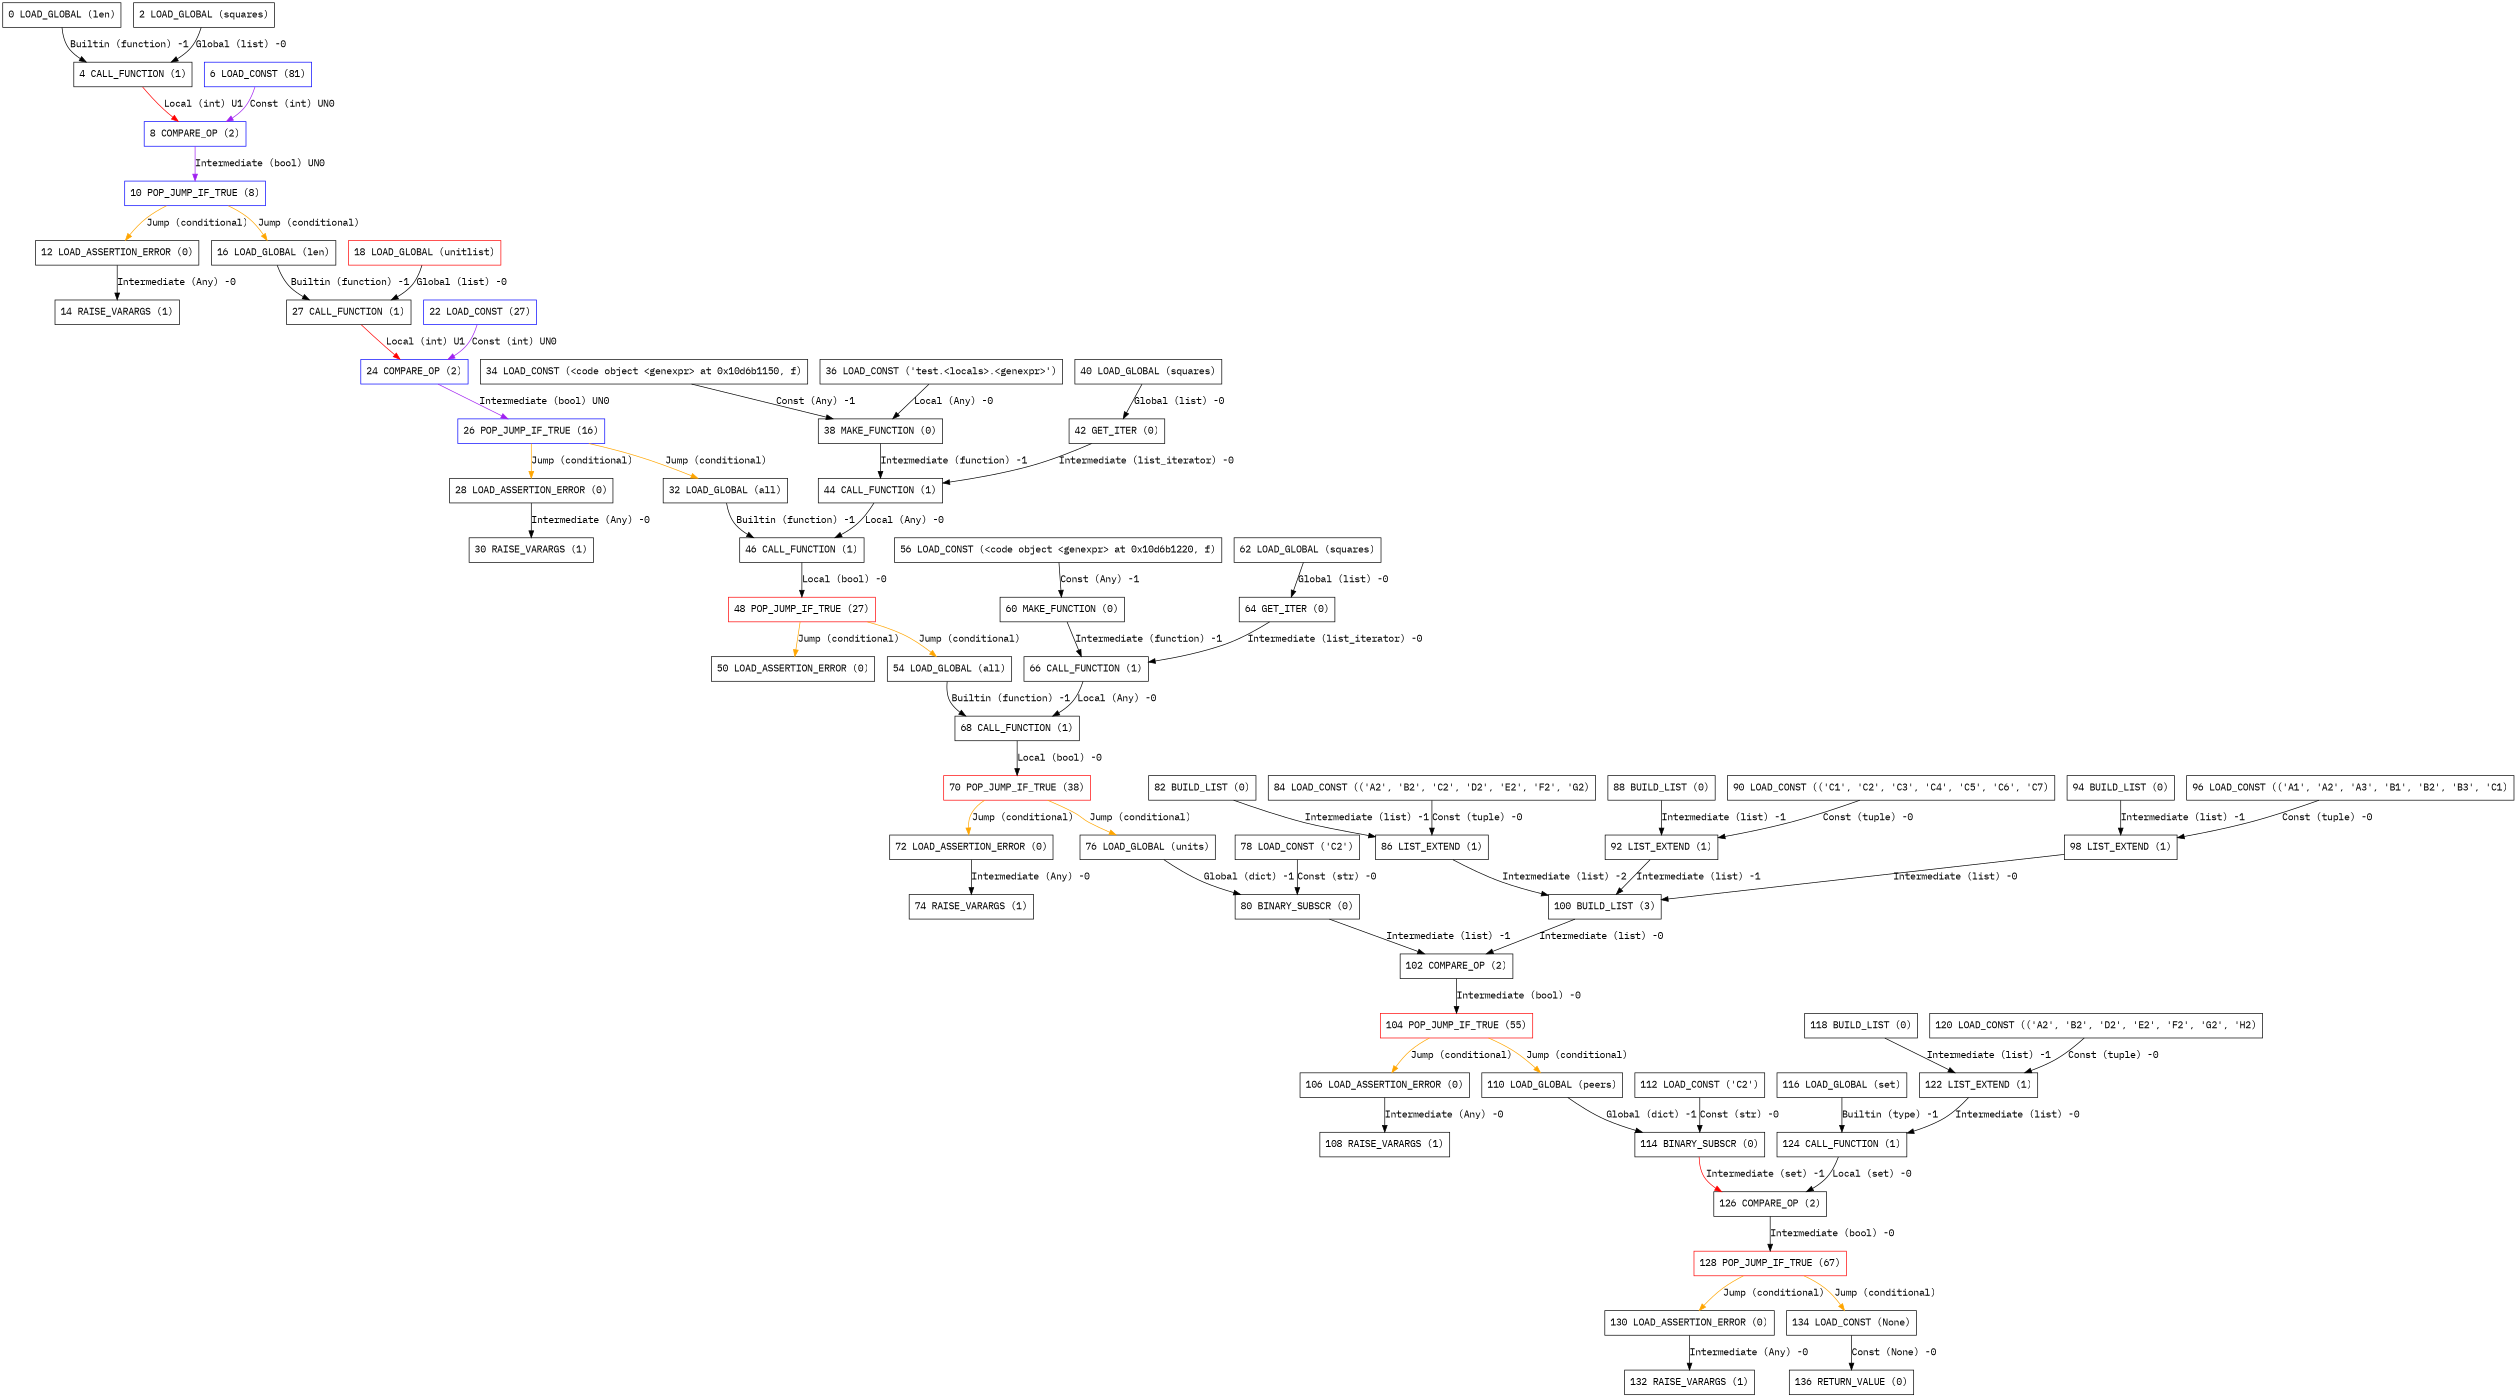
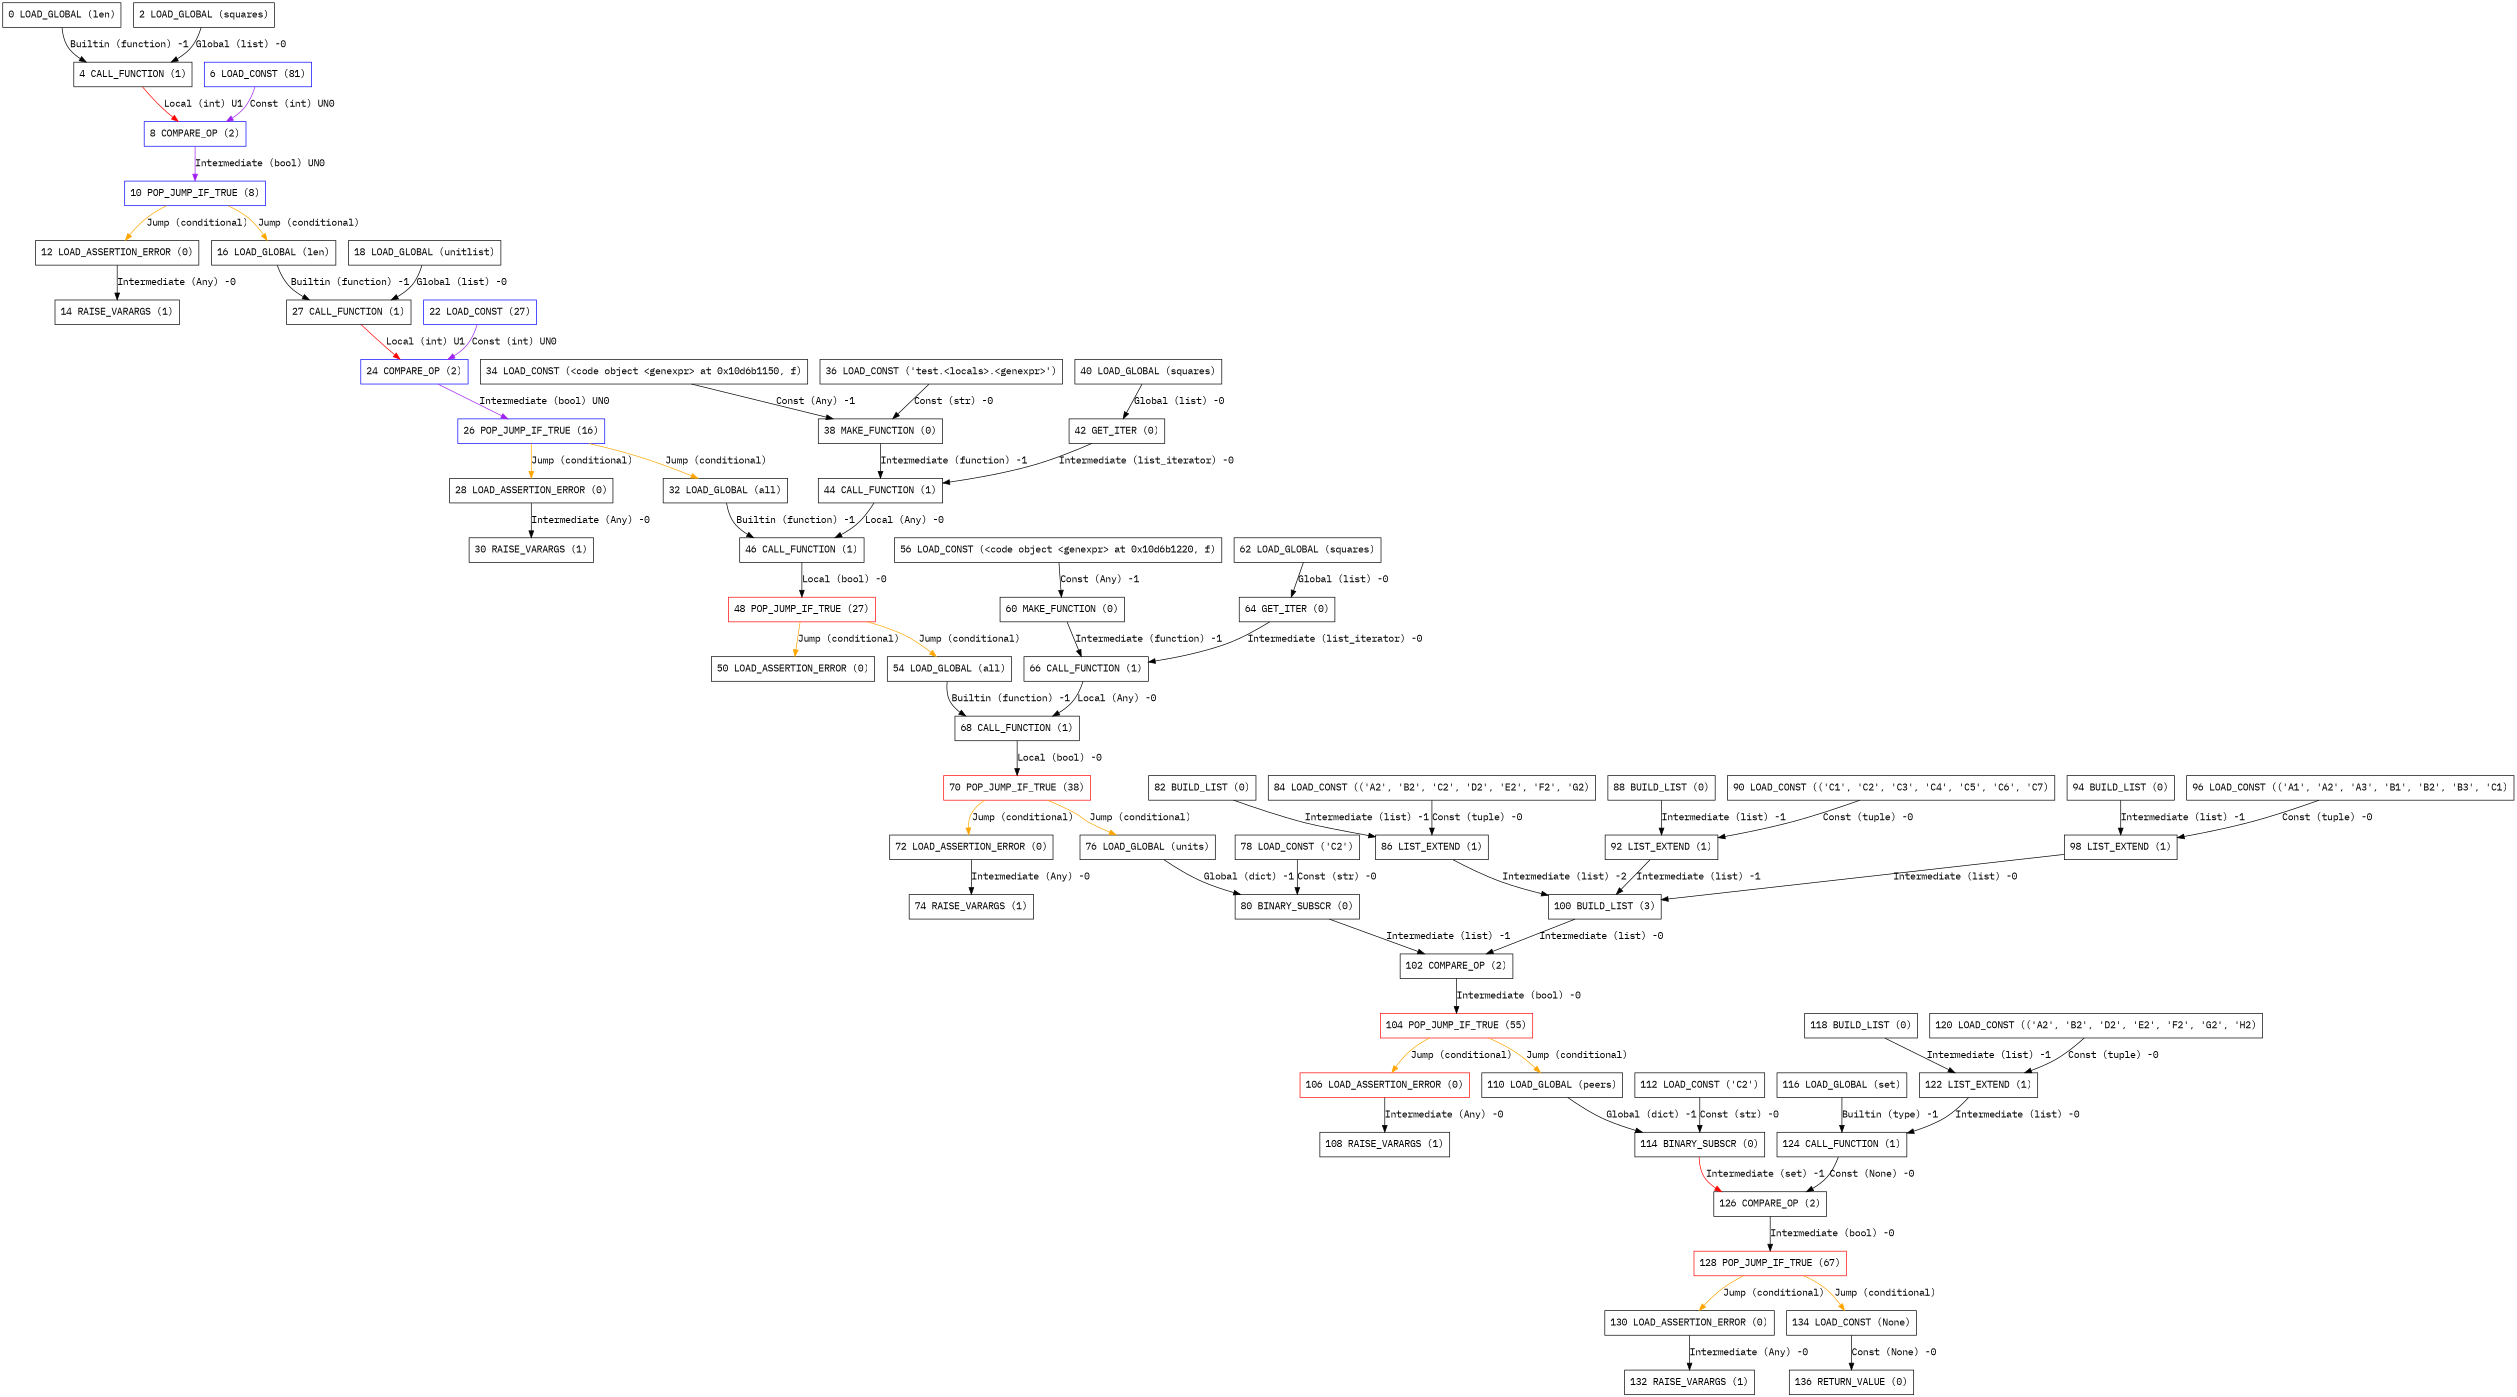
node "18 LOAD_GLOBAL (unitlist)": color red -> black
edge "36 LOAD_CONST ('test.<locals>.<genexpr>')" -> "38 MAKE_FUNCTION (0)": label "Local (Any) -0" -> "Const (str) -0"
node "106 LOAD_ASSERTION_ERROR (0)": color black -> red
edge "124 CALL_FUNCTION (1)" -> "126 COMPARE_OP (2)": label "Local (set) -0" -> "Const (None) -0"
